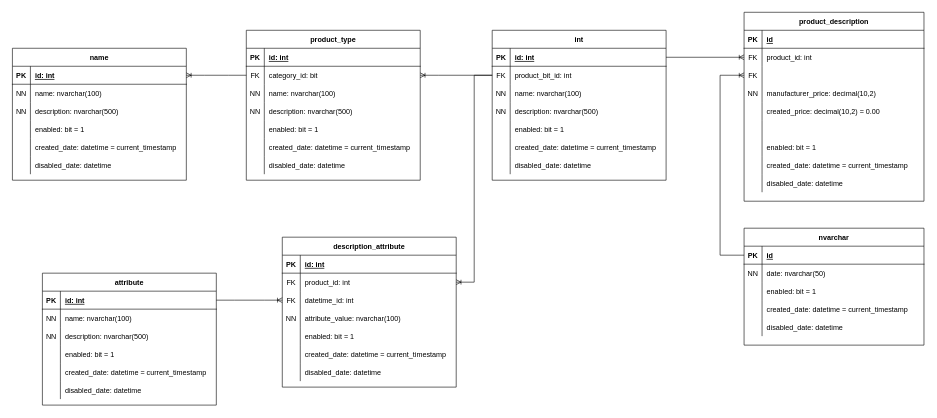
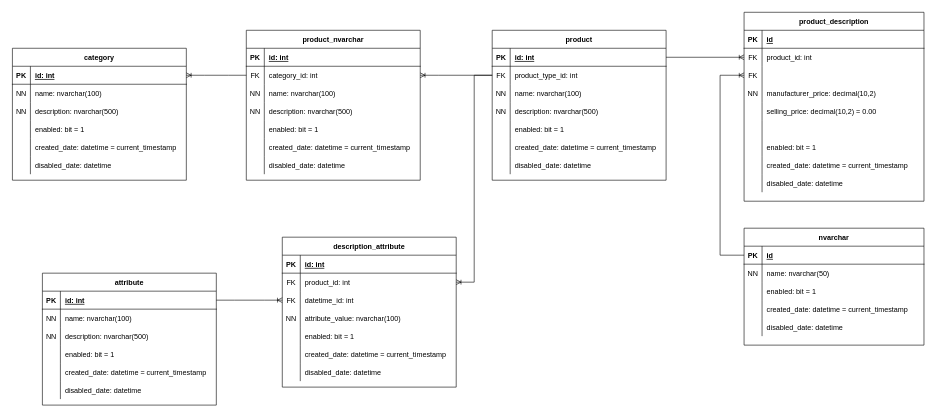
node "product_type": label "product_type" -> "product_nvarchar"
node "int": label "int" -> "product"
node "name": label "name" -> "category"
node "category_id: bit": label "category_id: bit" -> "category_id: int"
node "product_bit_id: int": label "product_bit_id: int" -> "product_type_id: int"
node "created_price: decimal(10,2) = 0.00": label "created_price: decimal(10,2) = 0.00" -> "selling_price: decimal(10,2) = 0.00"
node "date: nvarchar(50)": label "date: nvarchar(50)" -> "name: nvarchar(50)"
